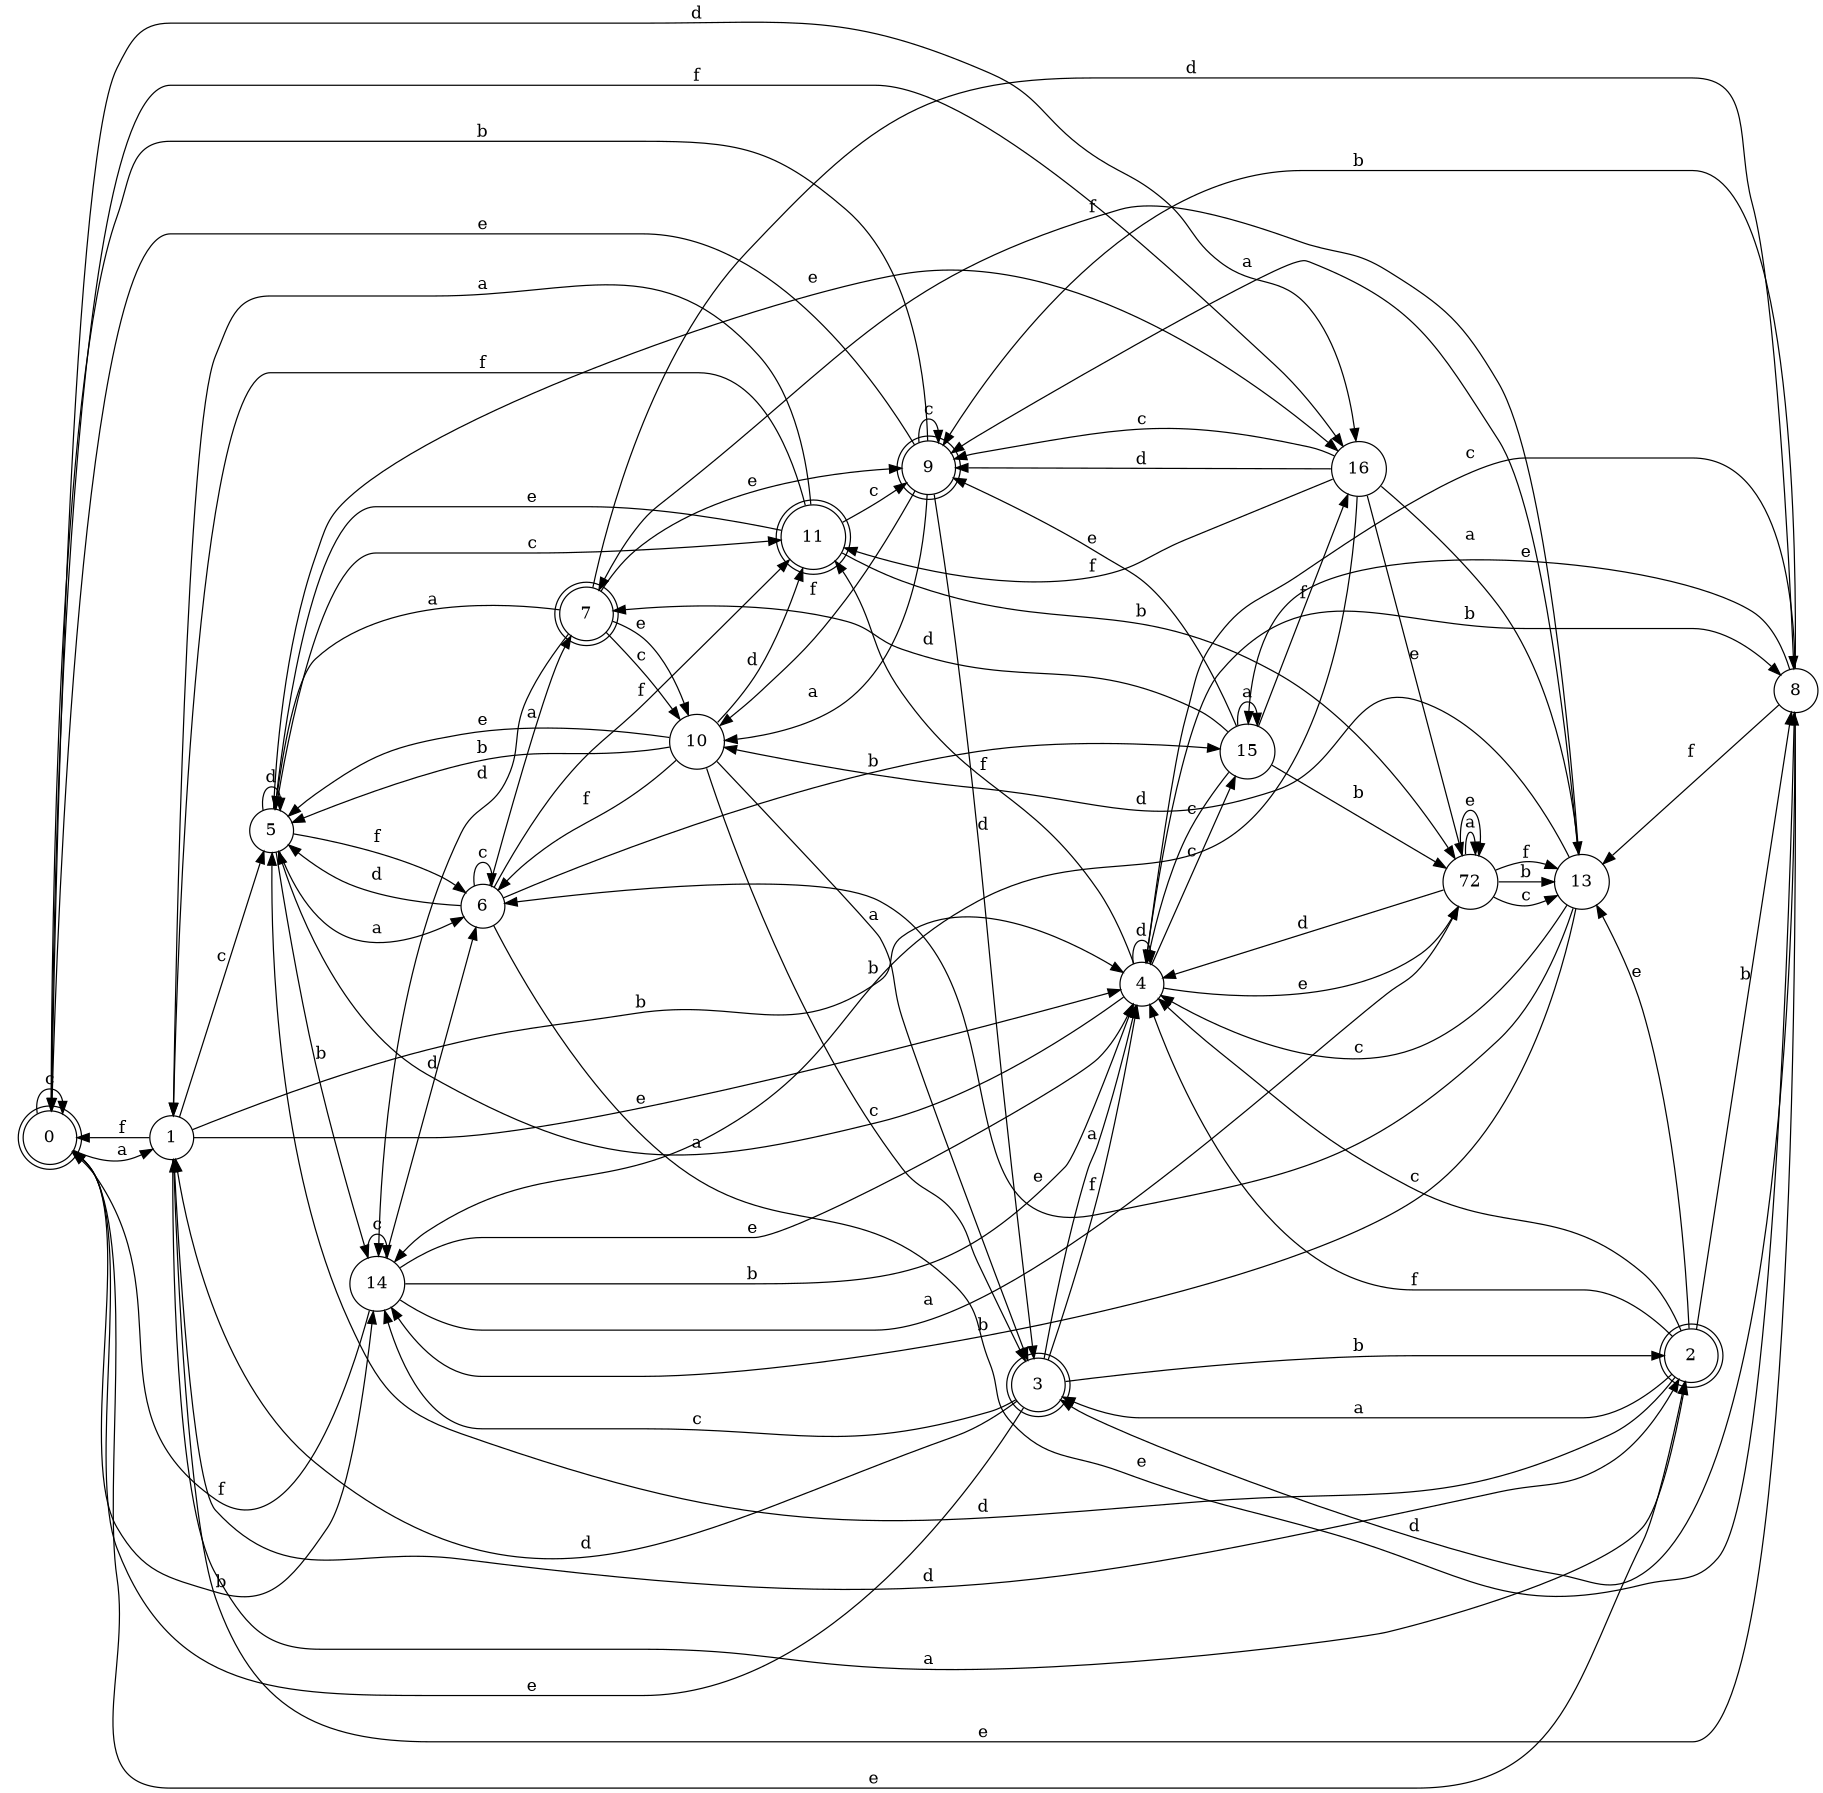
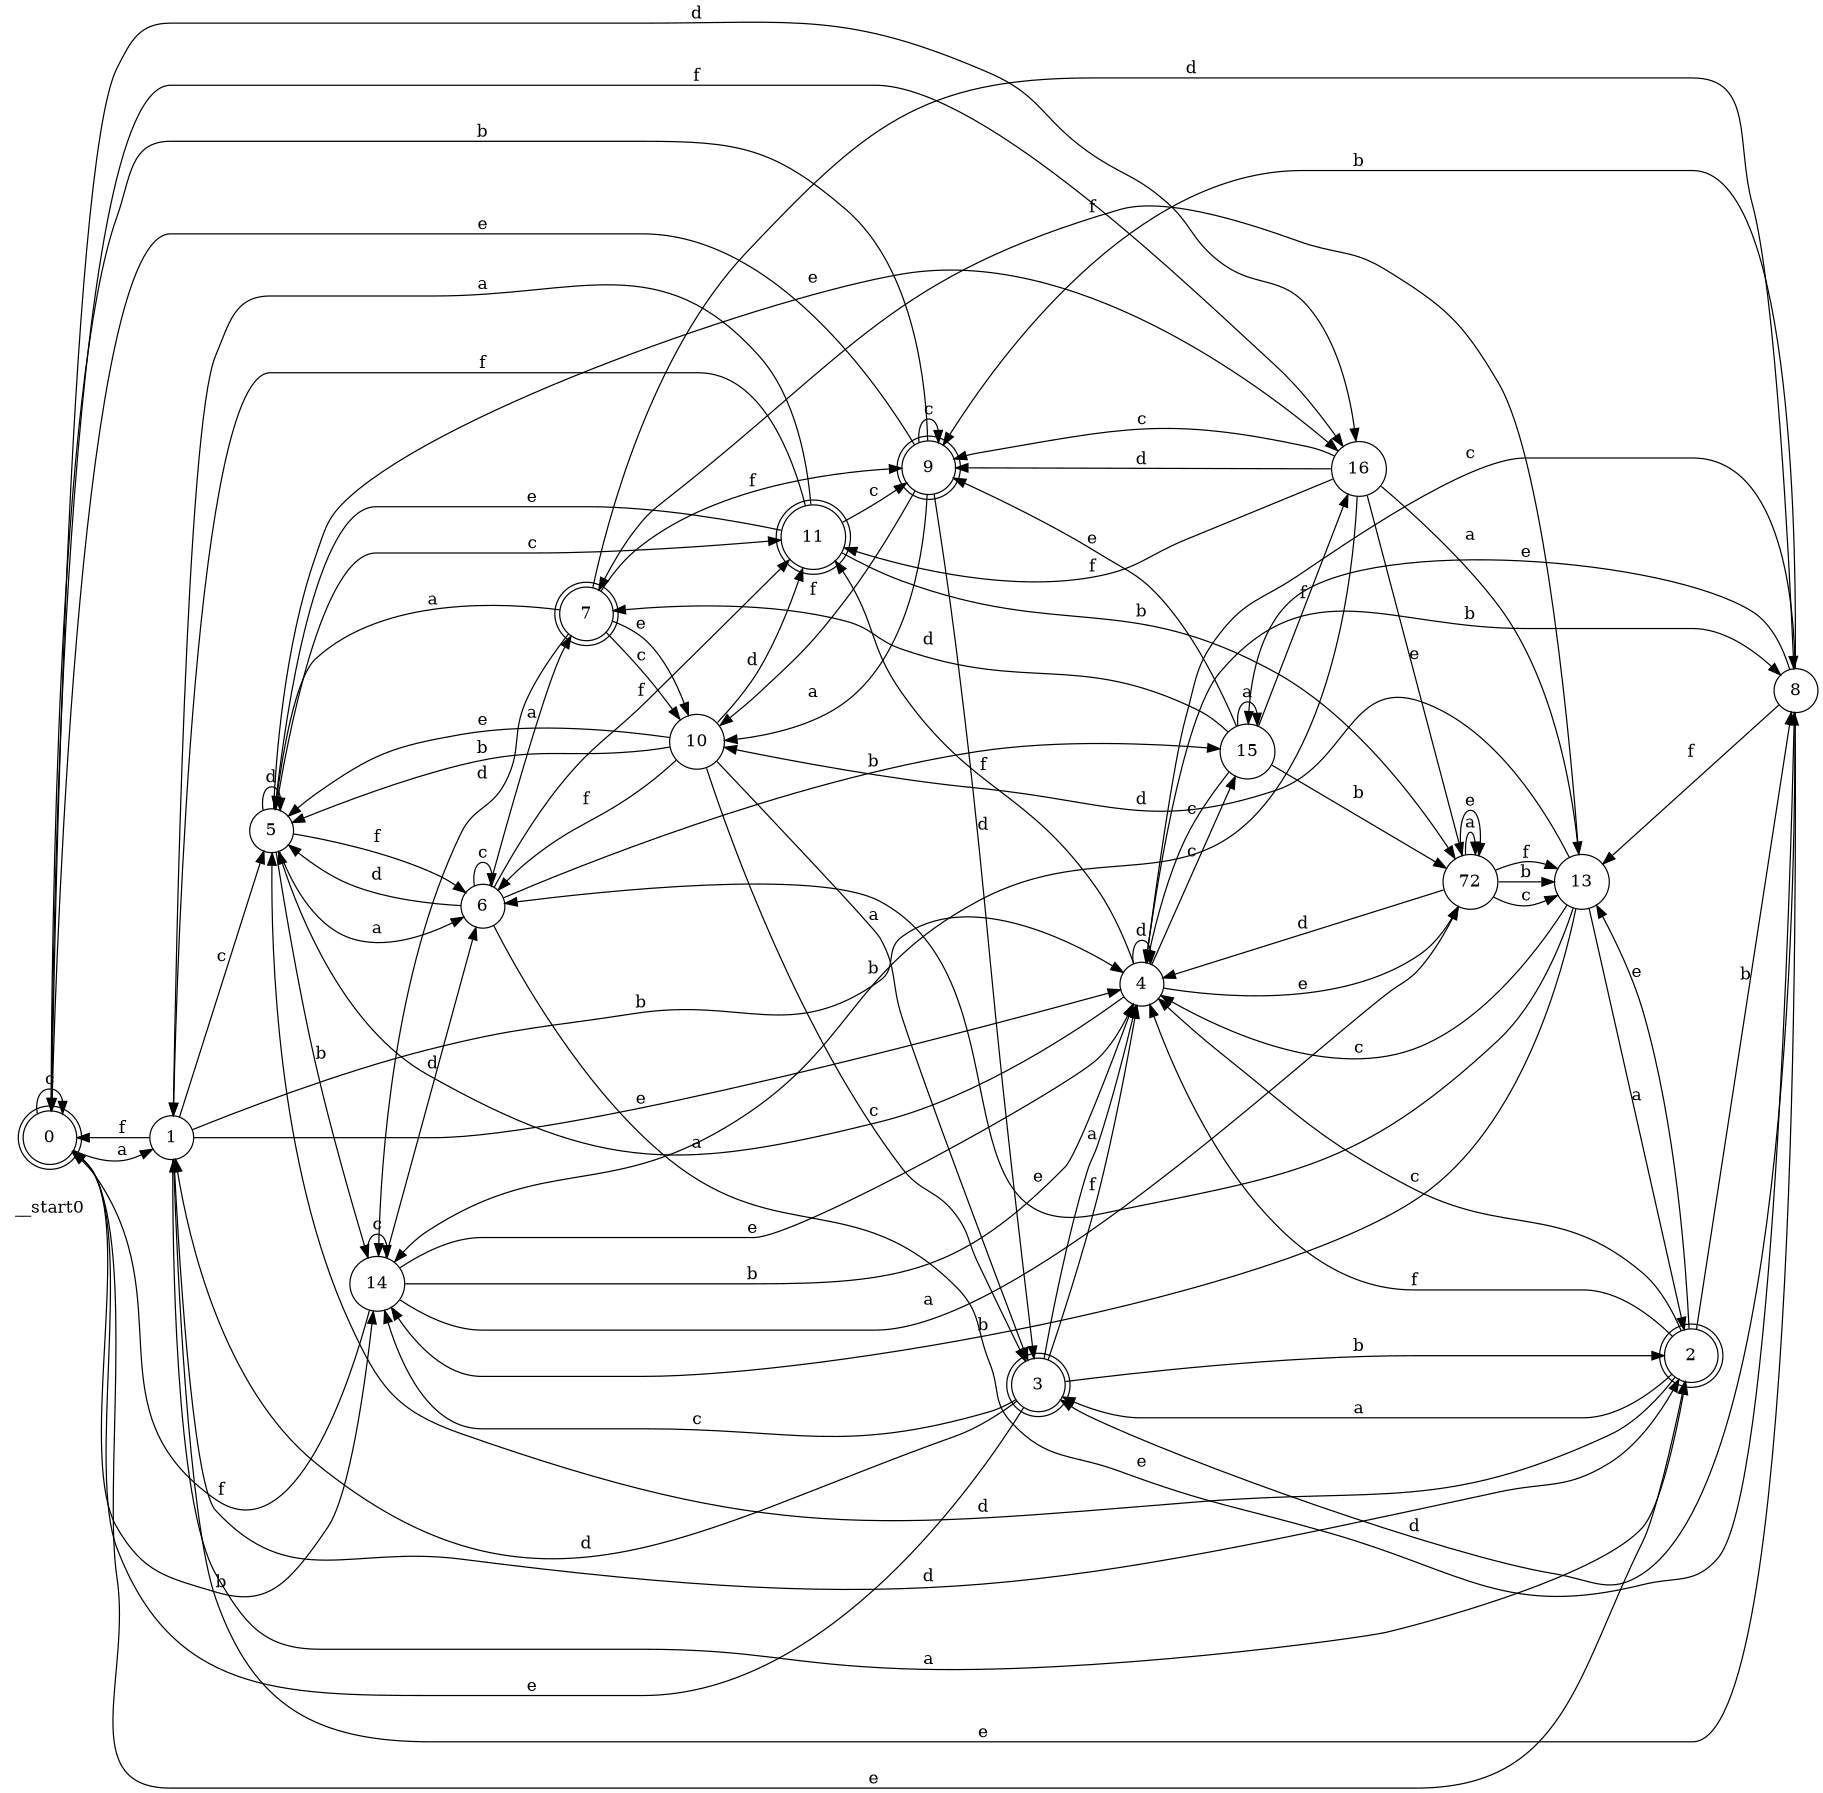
edge "13" -> "9": now "13" -> "2"
edge "7" -> "9": label "e" -> "f"
node "__start0": added
